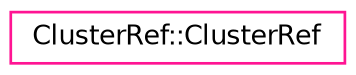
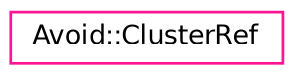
node "ClusterRef::ClusterRef": label "ClusterRef::ClusterRef" -> "Avoid::ClusterRef"
